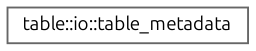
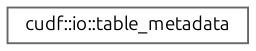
node "table::io::table_metadata": label "table::io::table_metadata" -> "cudf::io::table_metadata"
